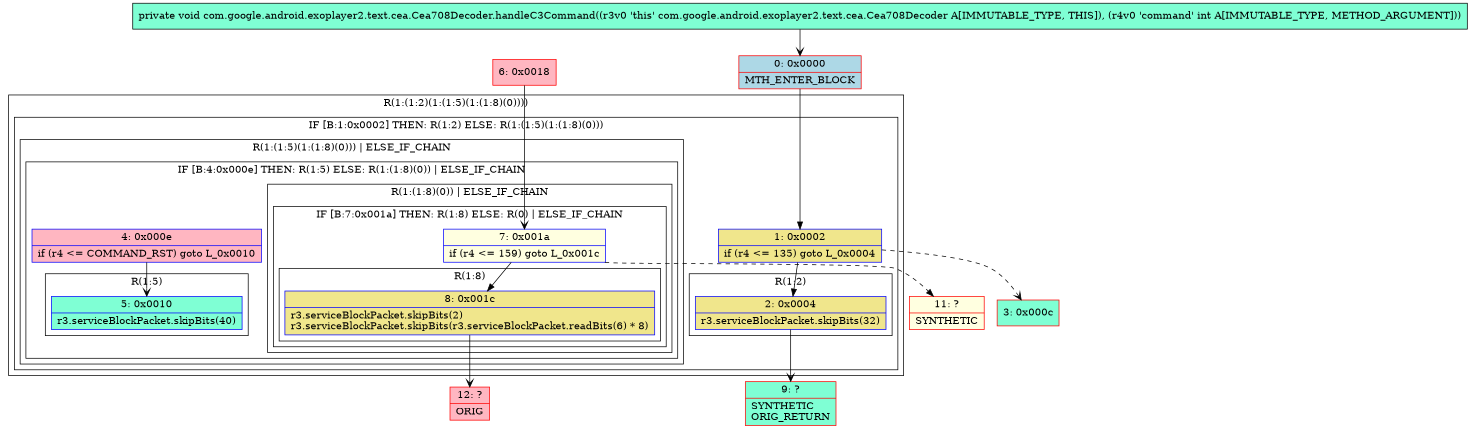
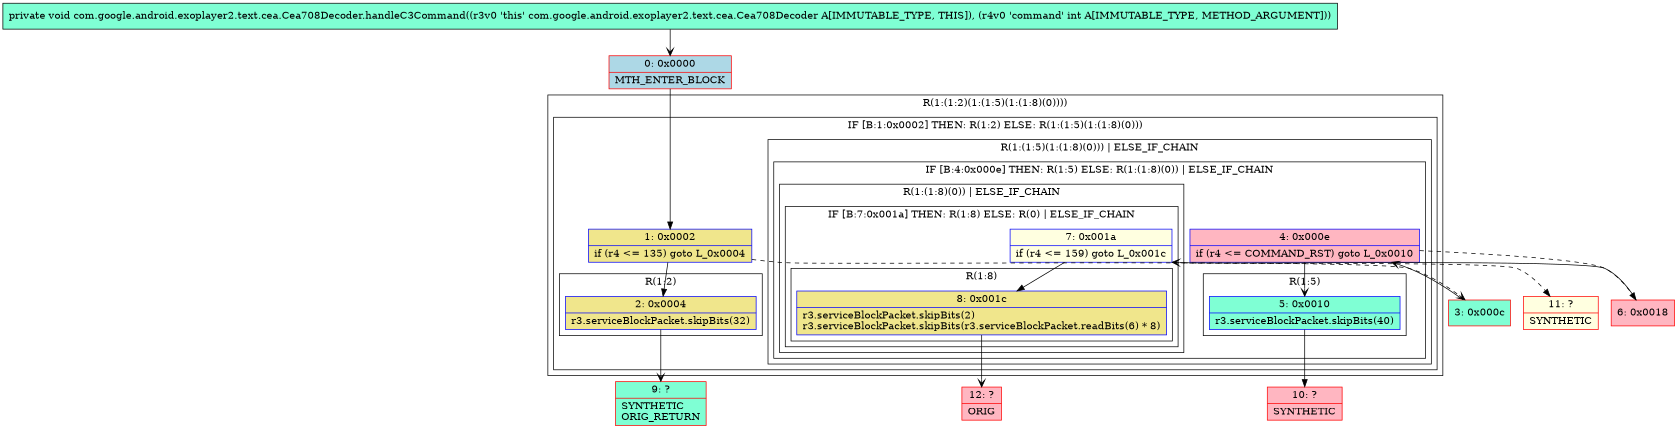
edge "4: 0x000e" -> "6: 0x0018": added
edge "3: 0x000c" -> "4: 0x000e": added
node "10: ?": added
